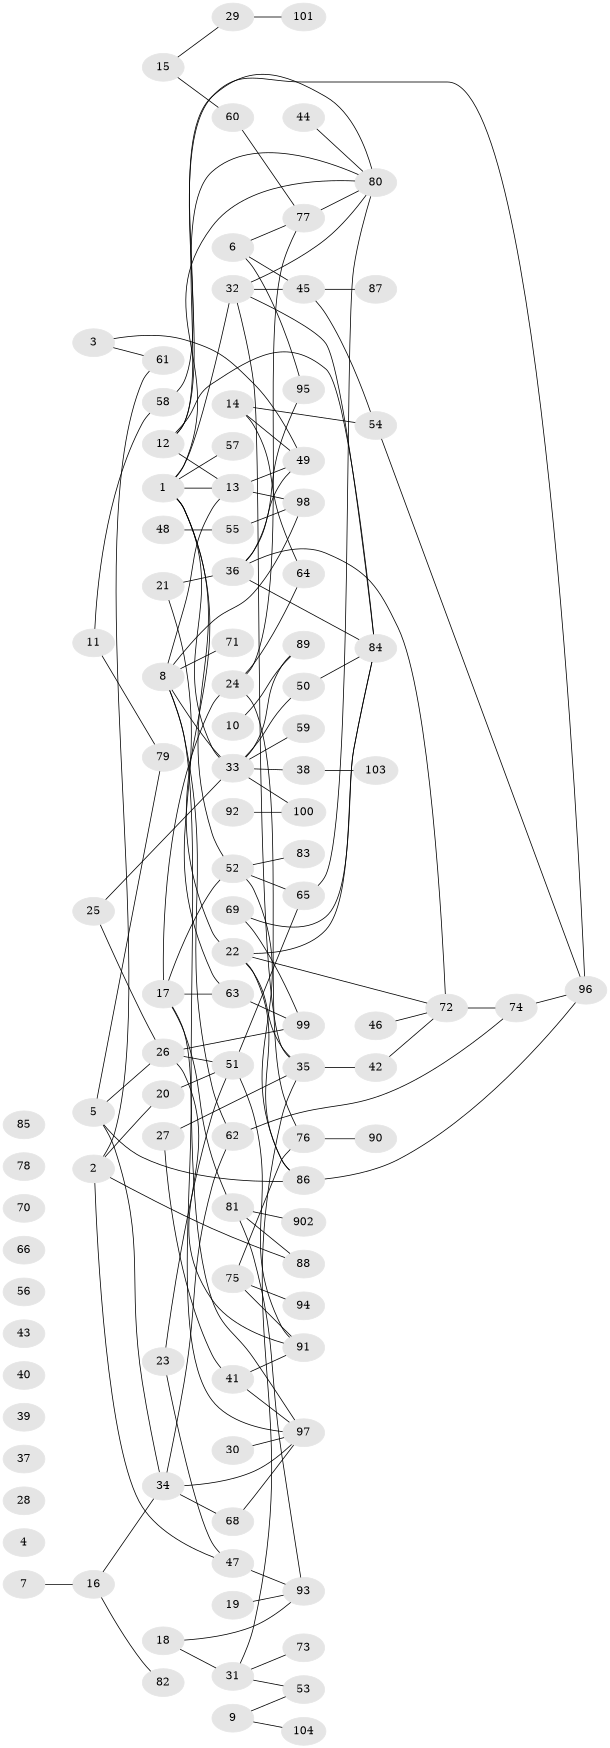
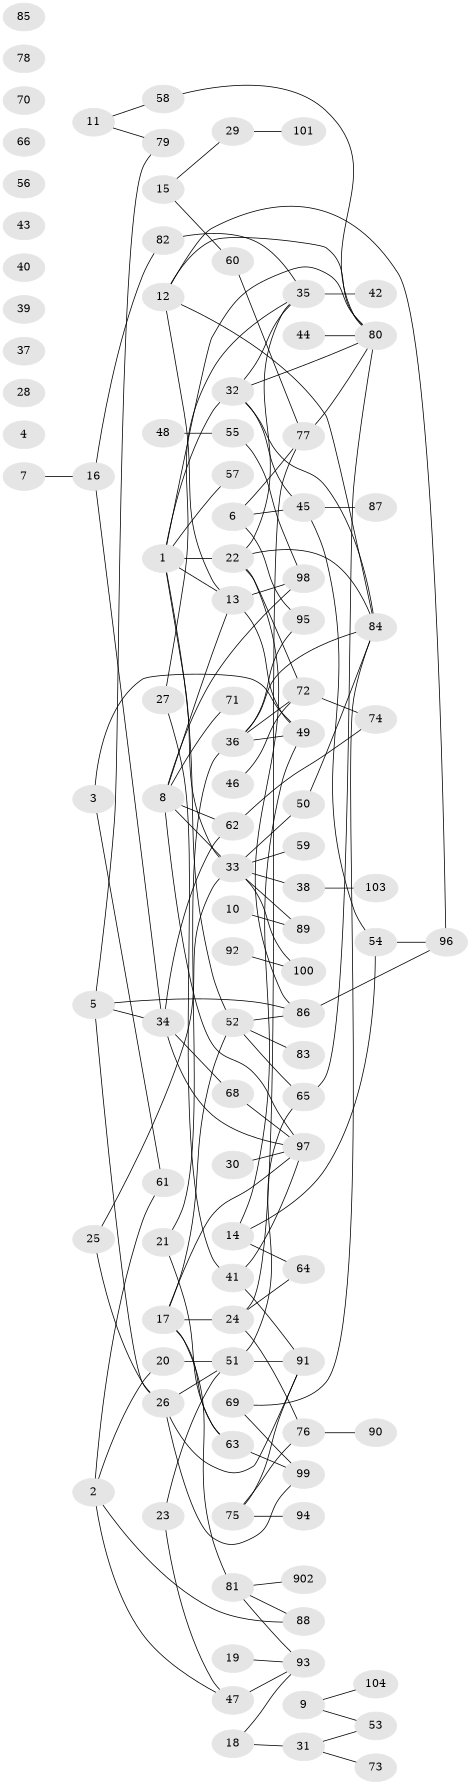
edge "96" -- "74": removed
edge "72" -- "42": removed
edge "35" -- "31": now "35" -- "82"
